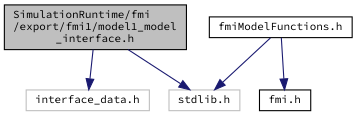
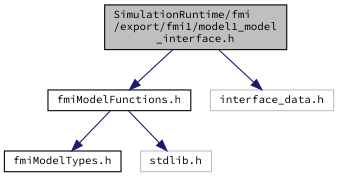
edge "SimulationRuntime/fmi /export/fmi1/model1_model _interface.h" -> "stdlib.h": now "SimulationRuntime/fmi /export/fmi1/model1_model _interface.h" -> "fmiModelFunctions.h"
node "fmi.h": label "fmi.h" -> "fmiModelTypes.h"
